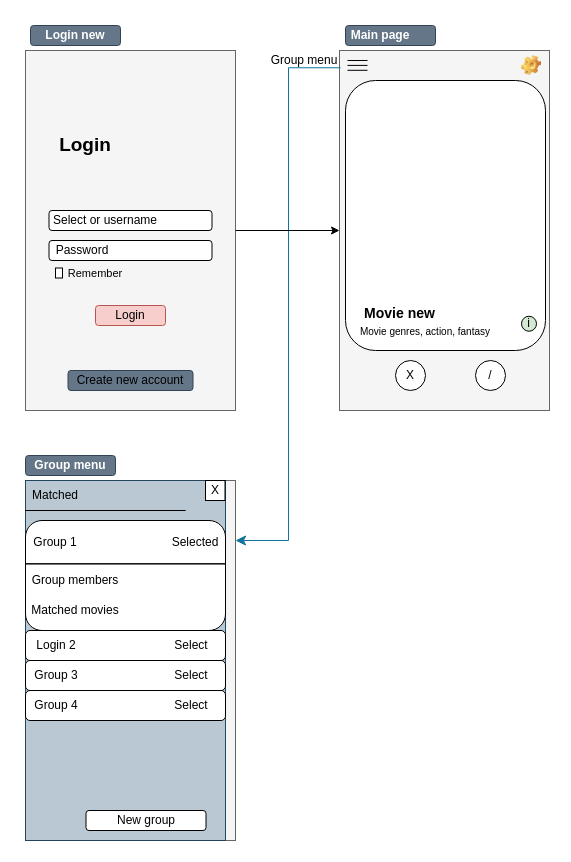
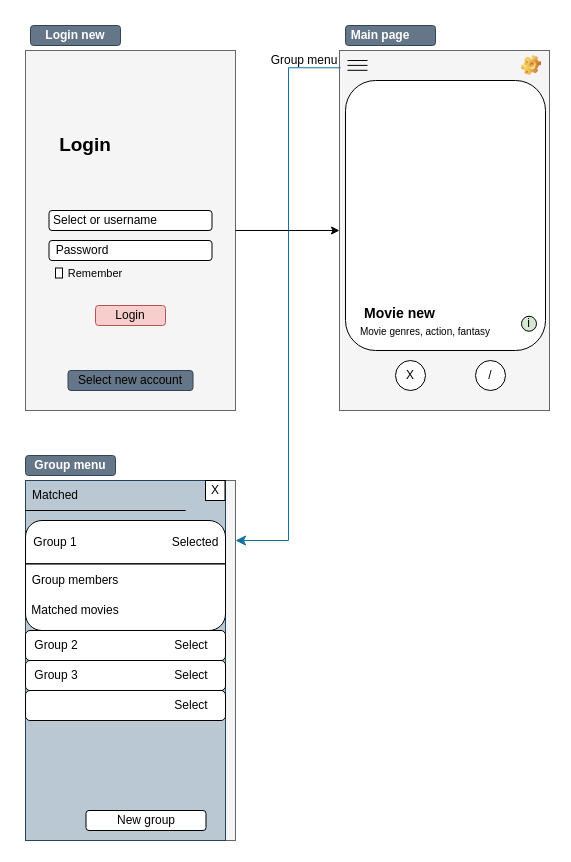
node "Create new account": label "Create new account" -> "Select new account"
node "Login 2": label "Login 2" -> "Group 2"
node "Group 4": removed
